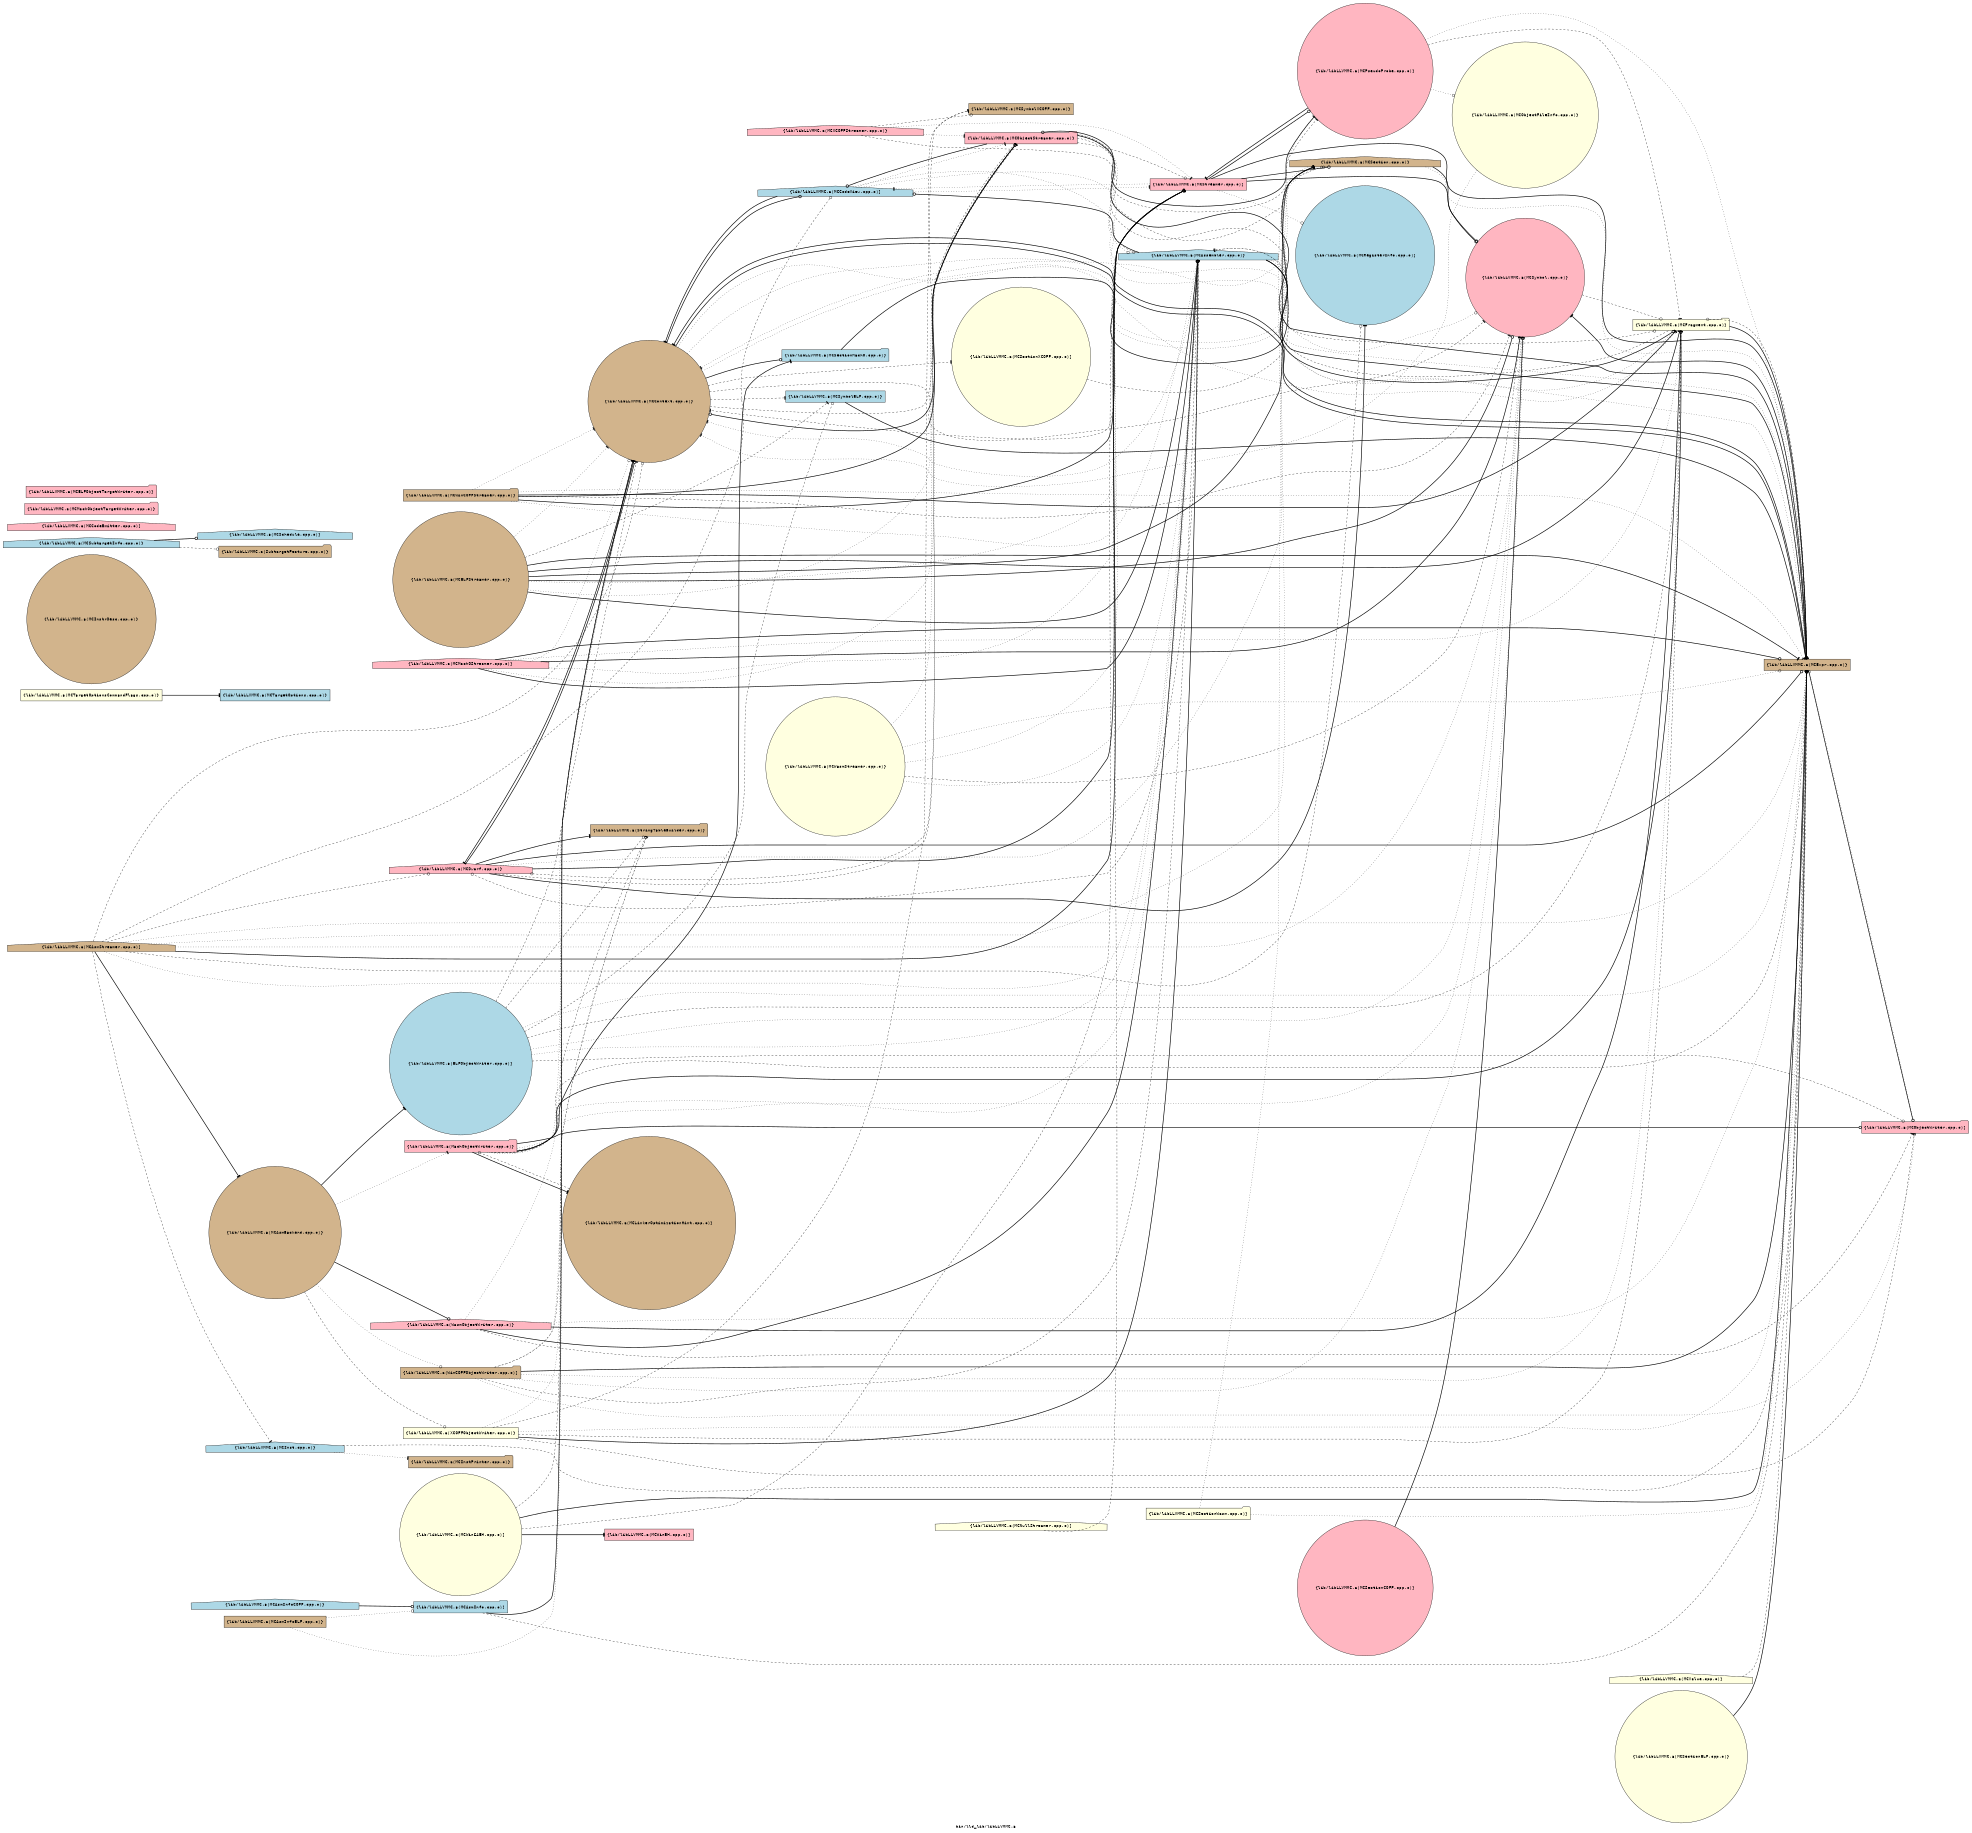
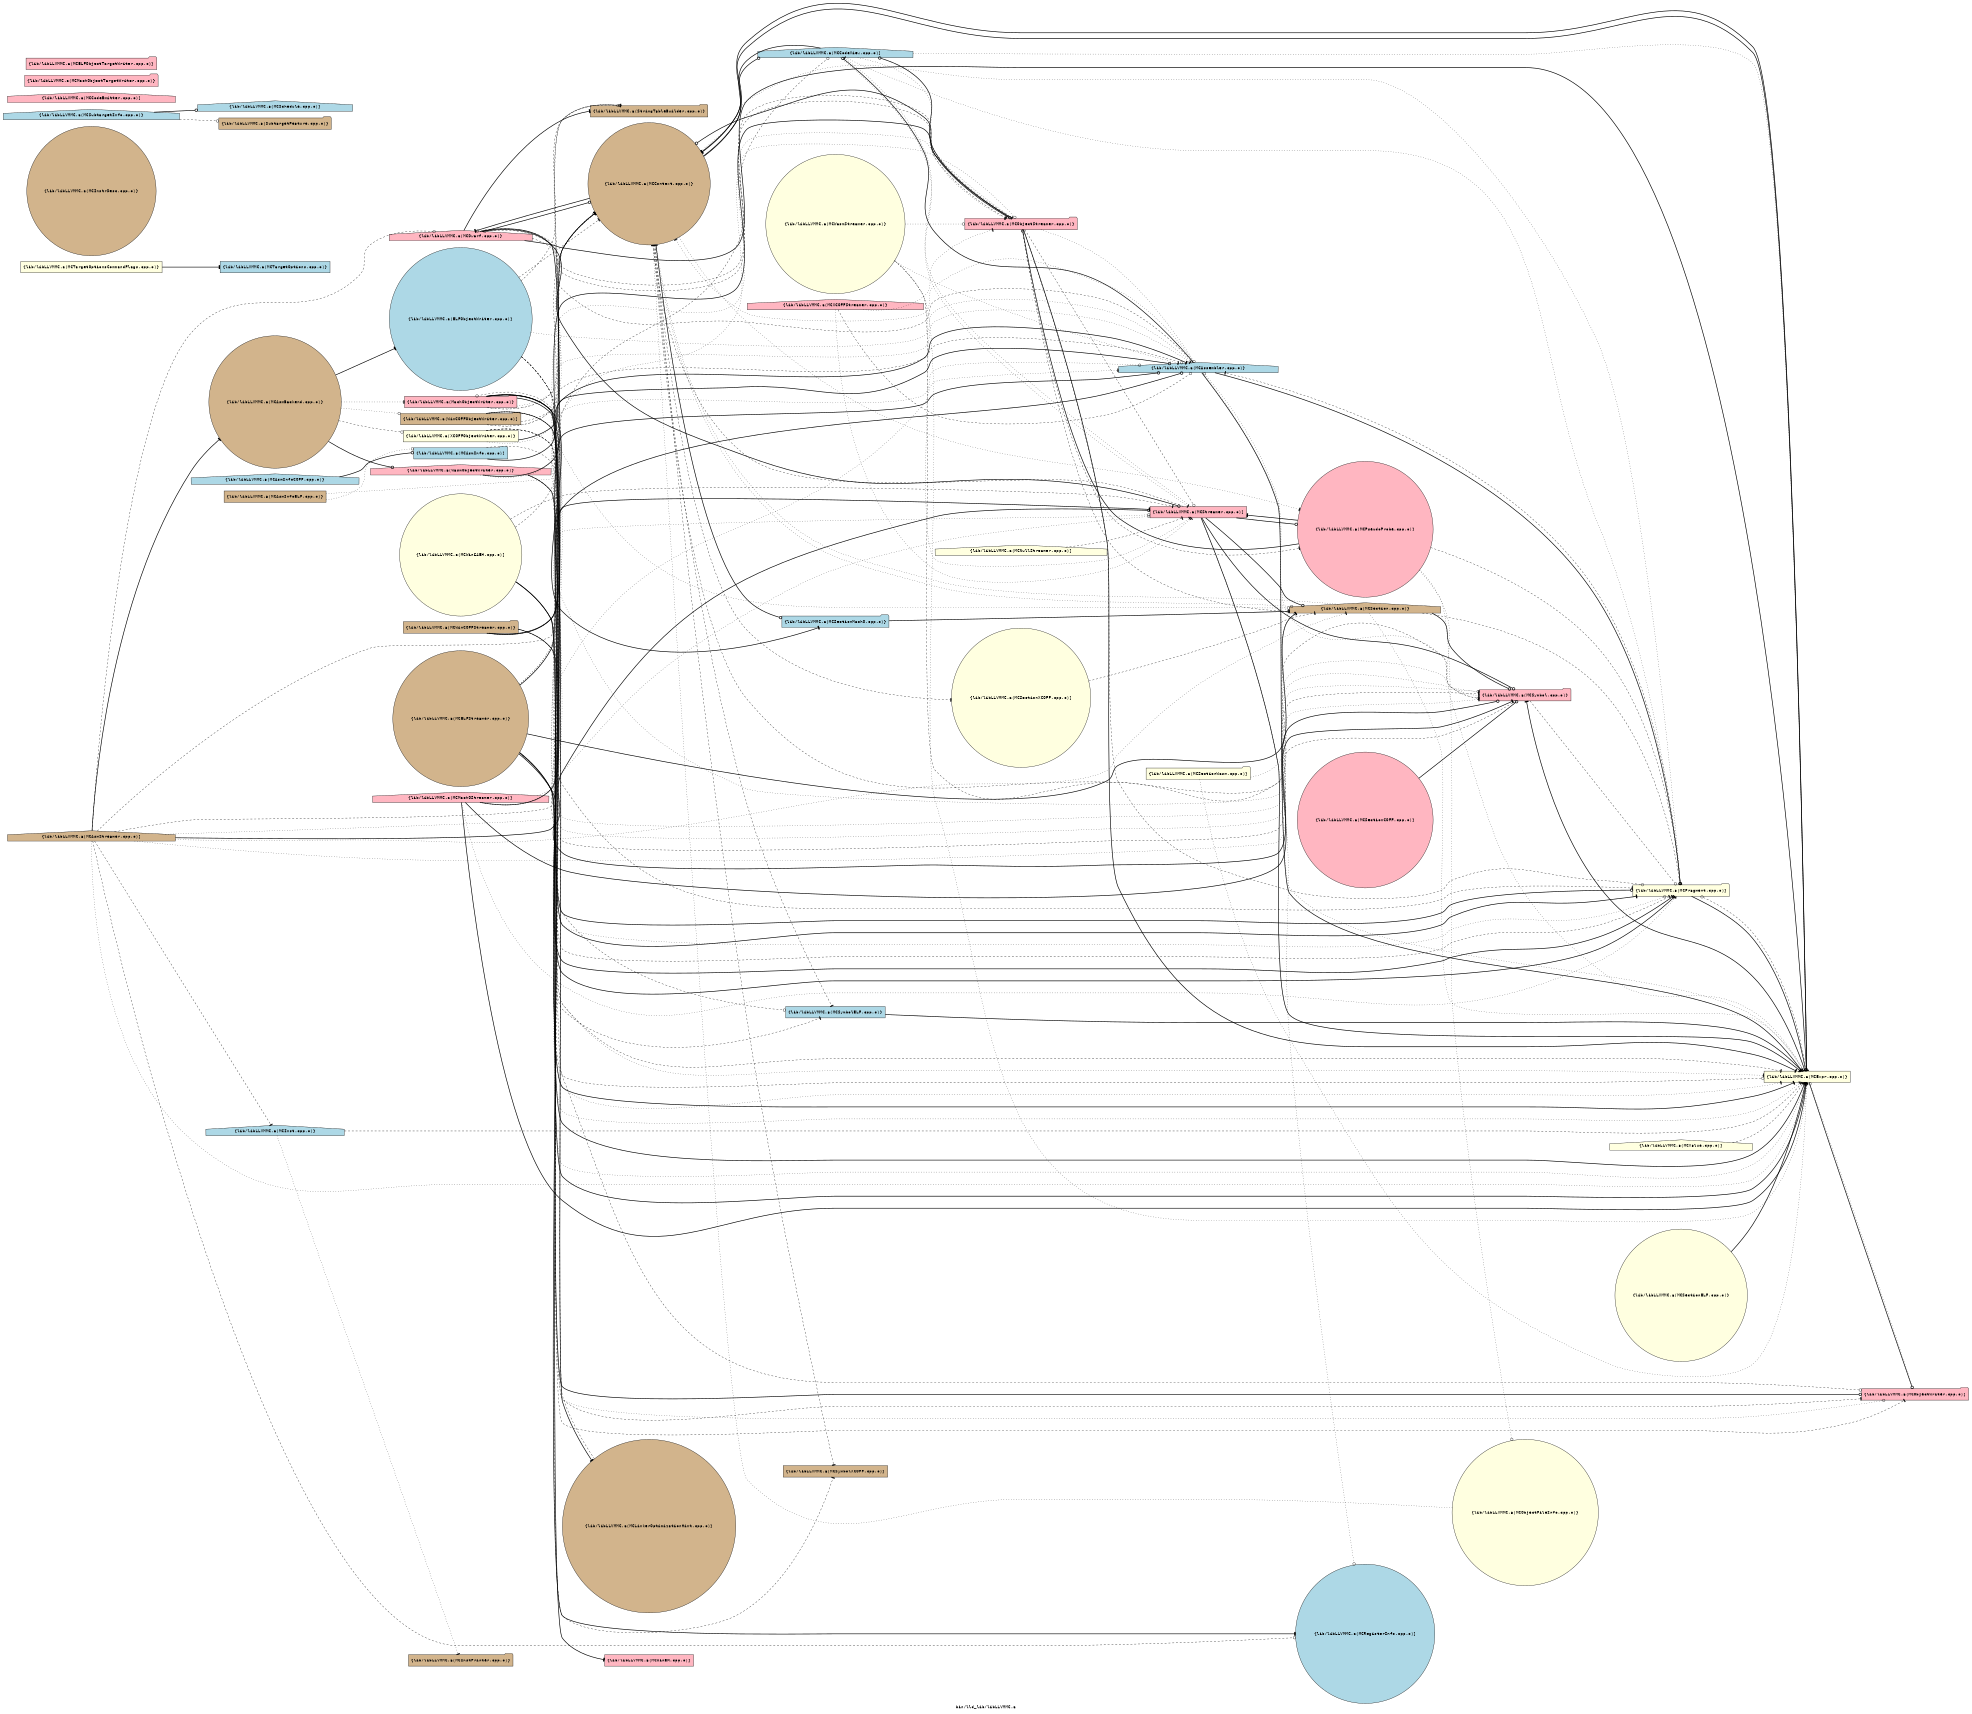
edge "{lib/libLLVMMC.a(MCXCOFFStreamer.cpp.o)}" -> "{lib/libLLVMMC.a(MCSymbolXCOFF.cpp.o)}": removed
node "{lib/libLLVMMC.a(MCSymbol.cpp.o)}": shape circle -> folder
node "{lib/libLLVMMC.a(MCExpr.cpp.o)}": fillcolor tan -> lightyellow
edge "{lib/libLLVMMC.a(MCSection.cpp.o)}" -> "{lib/libLLVMMC.a(MCFragment.cpp.o)}": added
